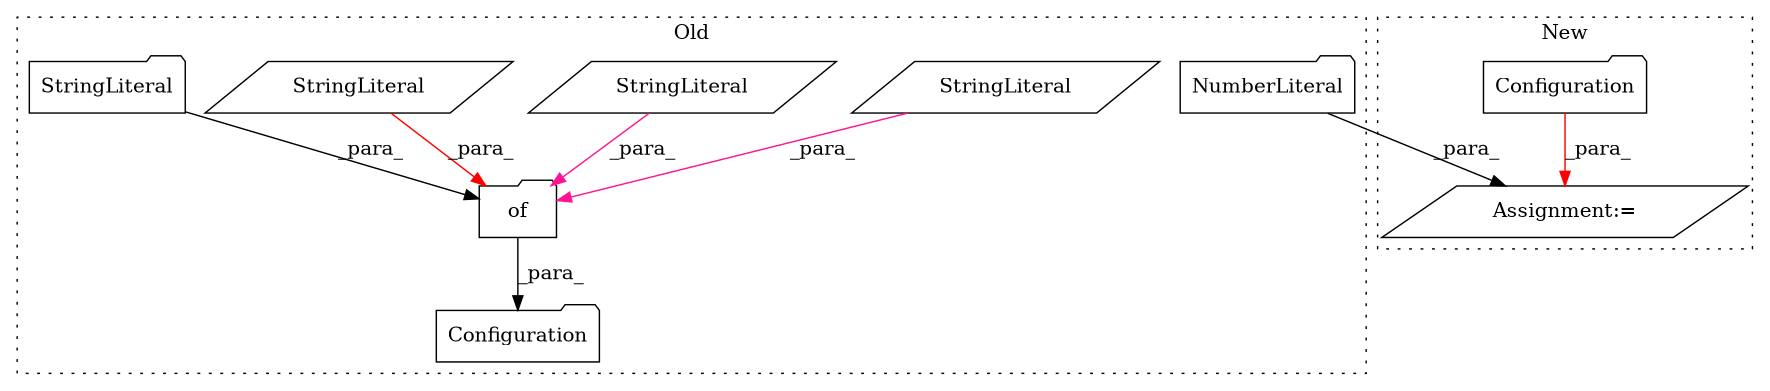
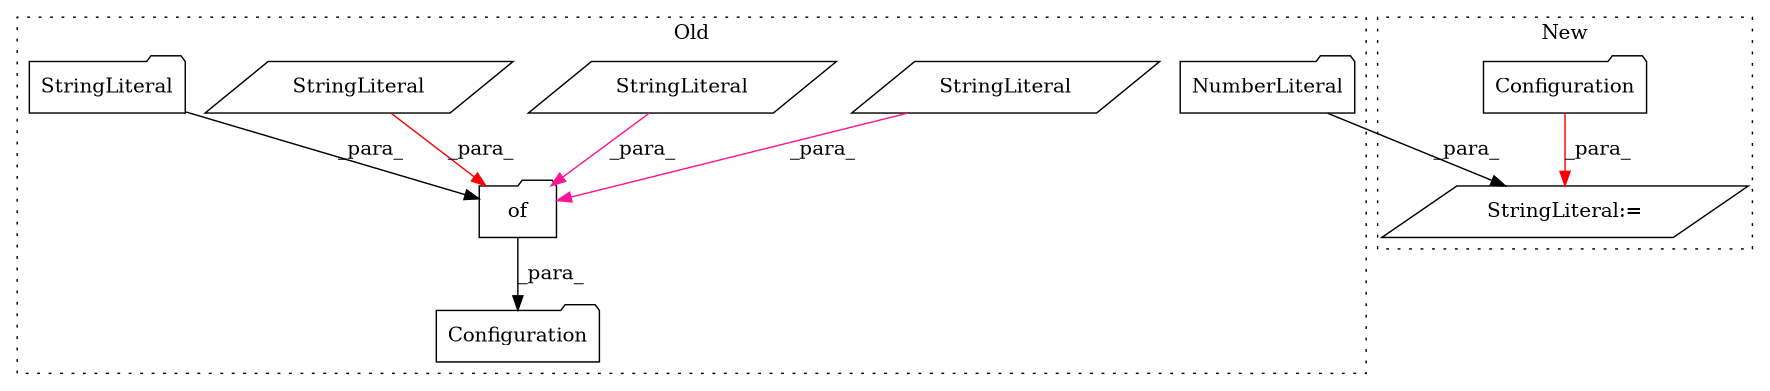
node "Assignment:=": label "Assignment:=" -> "StringLiteral:="
